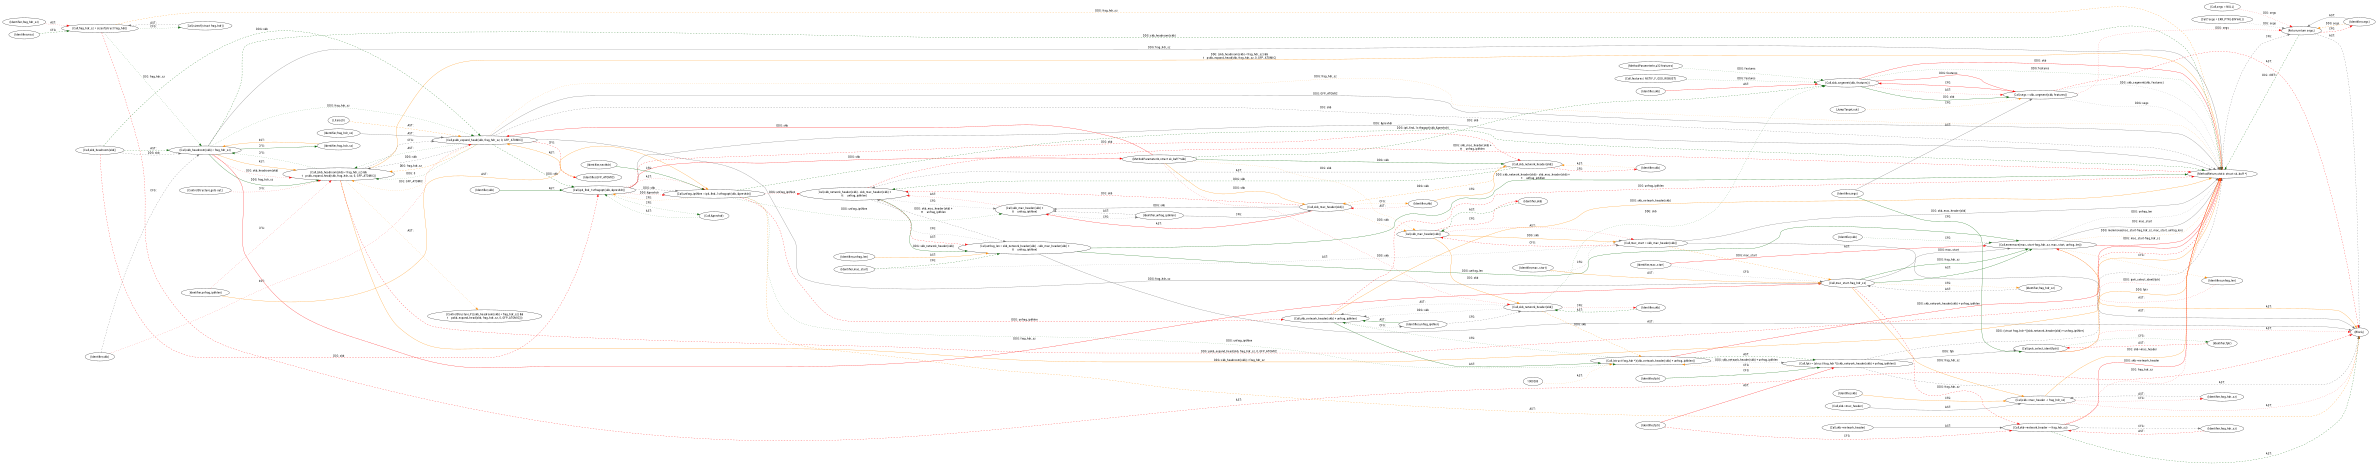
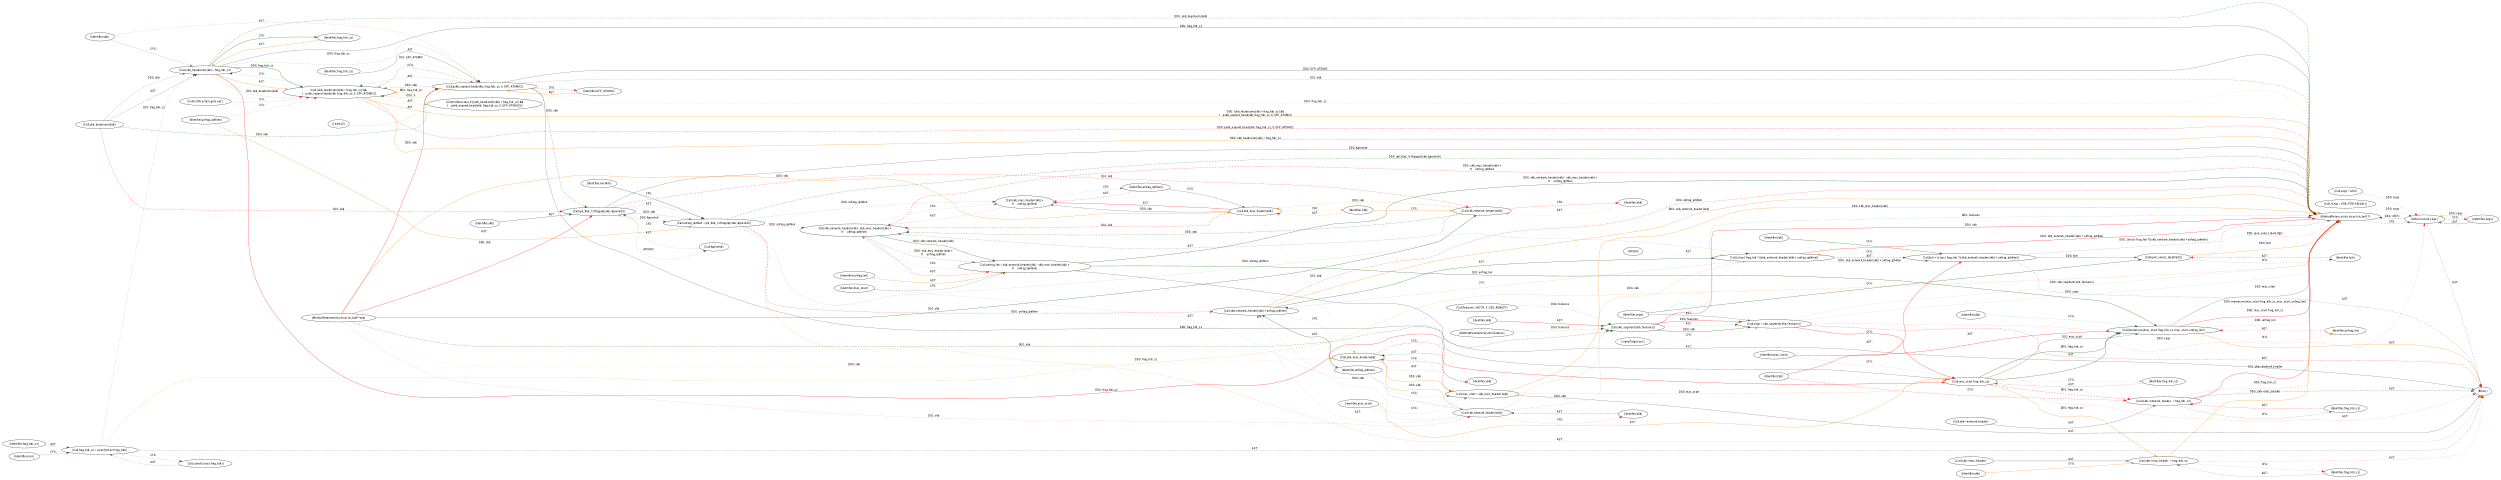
node "(Call,segs = NULL)": label "(Call,segs = NULL)" -> "(Call,segs = GSO)"
edge "(Call,segs = skb_segment(skb, features))" -> "(Call,skb_segment(skb, features))": now "(Call,segs = skb_segment(skb, features))" -> "(Call,mac_start-frag_hdr_sz)"
edge "(Call,ip6_find_1stfragopt(skb, &prevhdr))" -> "(MethodParameterIn,struct sk_buff *skb)": reversed
edge "(Call,ip6_find_1stfragopt(skb, &prevhdr))" -> "(Call,&prevhdr)": label "CFG: " -> "ATOMIC: "
edge "(Call,mac_start = skb_mac_header(skb))" -> "(MethodReturn,static struct sk_buff *)": color gray40 -> darkorange
edge "(Call,ipv6_select_ident(fptr))" -> "(Block,)": now "(Call,mac_start-frag_hdr_sz)" -> "(Block,)"
edge "(Call,frag_hdr_sz = sizeof(struct frag_hdr))" -> "(Block,)": color red -> gray40
